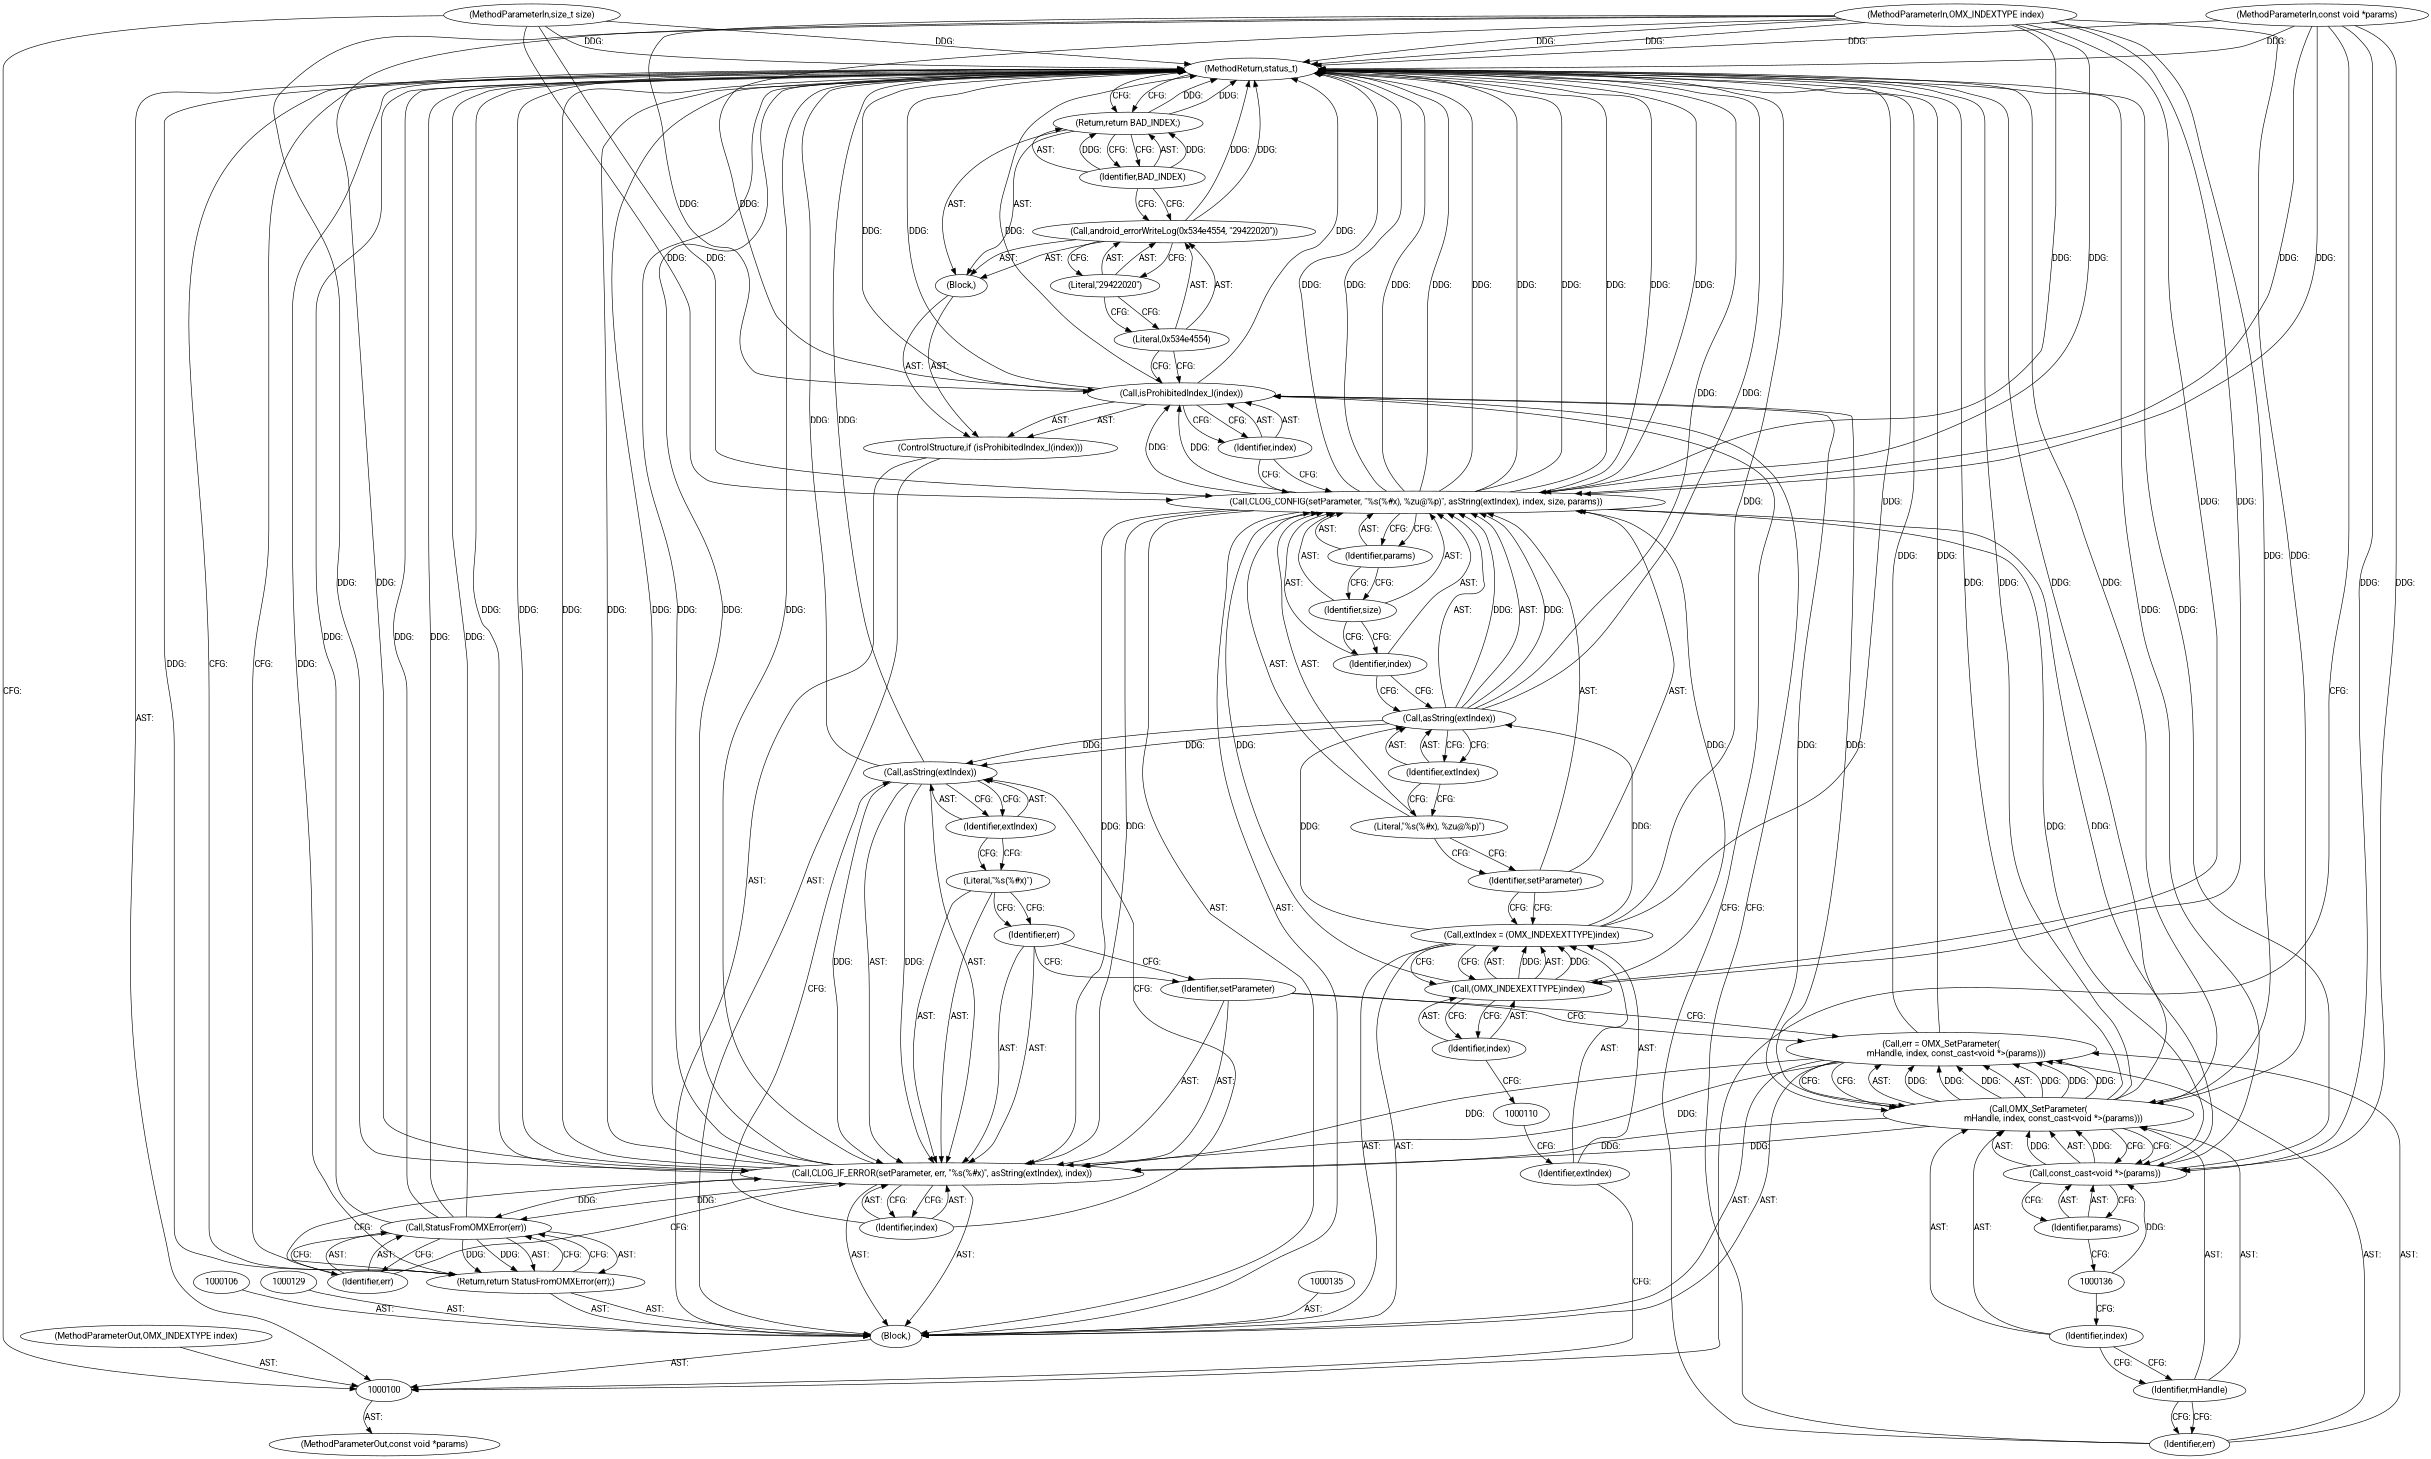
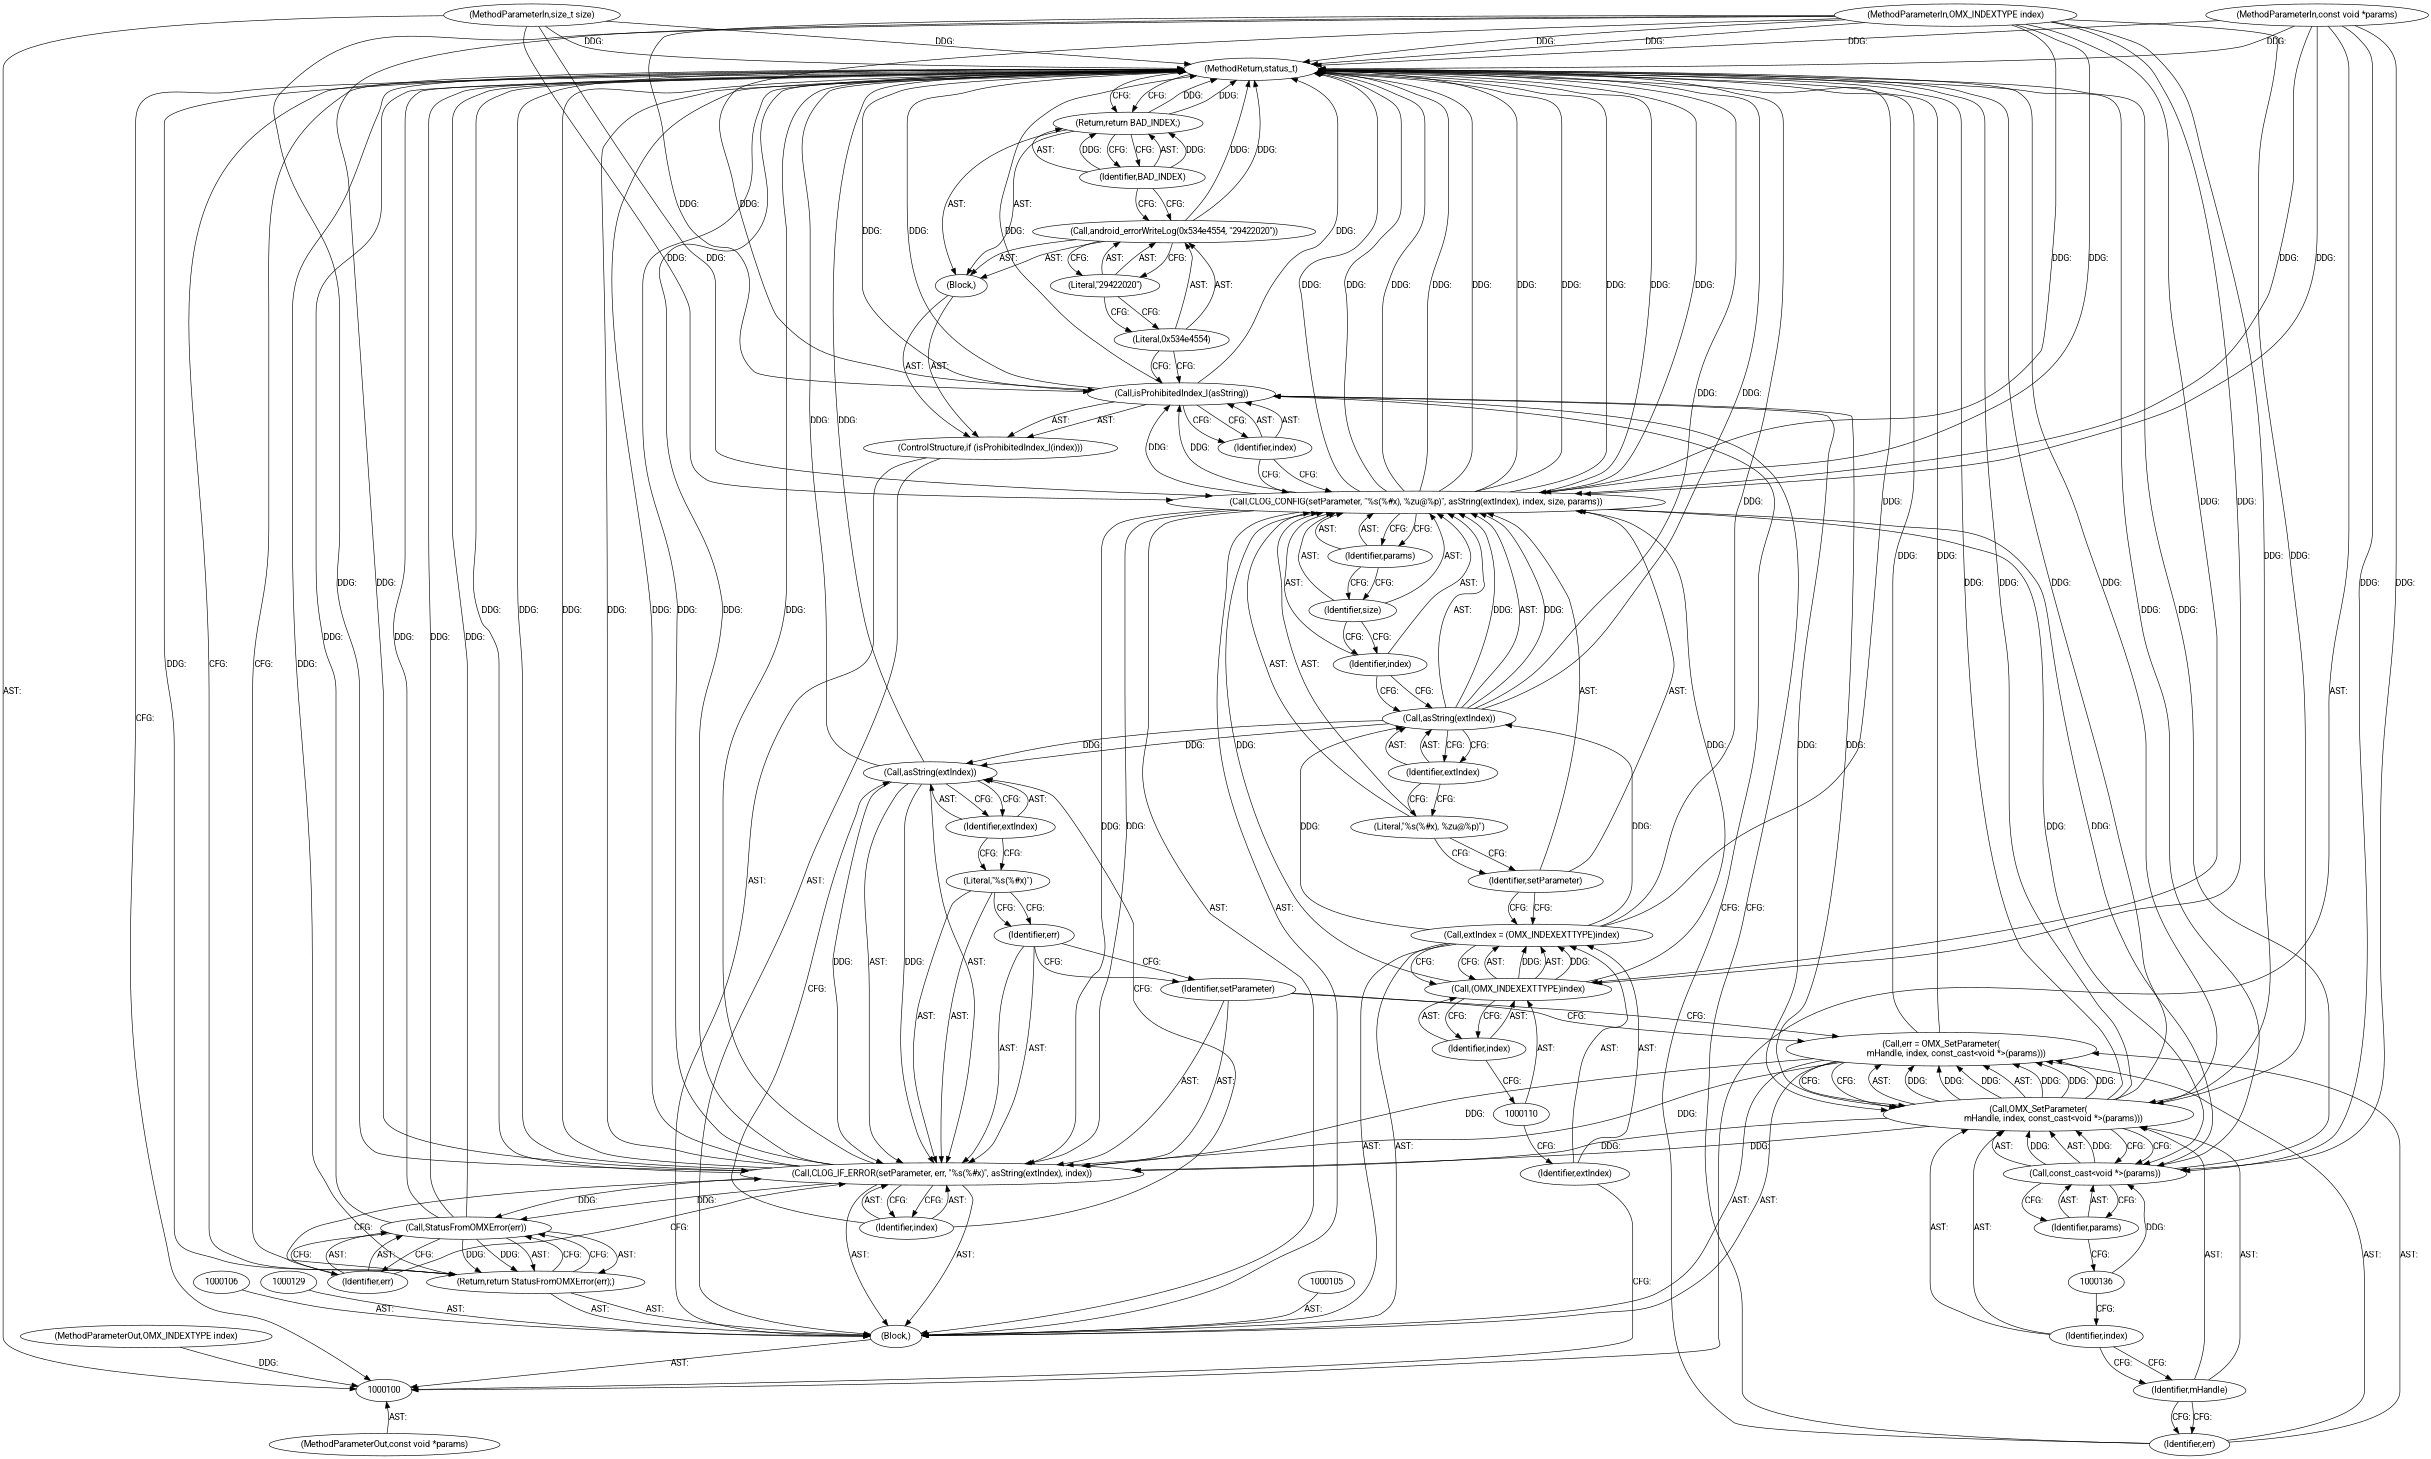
node "(Call,isProhibitedIndex_l(index))": label "(Call,isProhibitedIndex_l(index))" -> "(Call,isProhibitedIndex_l(asString))"
edge "(MethodParameterIn,size_t size)" -> "1000100": label "CFG: " -> "AST: "
edge "(MethodParameterIn,const void *params)" -> "1000100": label "CFG: " -> "AST: "
edge "(MethodReturn,status_t)" -> "1000100": label "AST: " -> "CFG: "
edge "1000110" -> "(Call,(OMX_INDEXEXTTYPE)index)": added, label "AST:"
node "1000135": label "1000135" -> "1000105"
edge "(MethodParameterOut,OMX_INDEXTYPE index)" -> "1000100": label "AST: " -> "DDG: "
edge "1000100" -> "(MethodParameterOut,const void *params)": reversed
